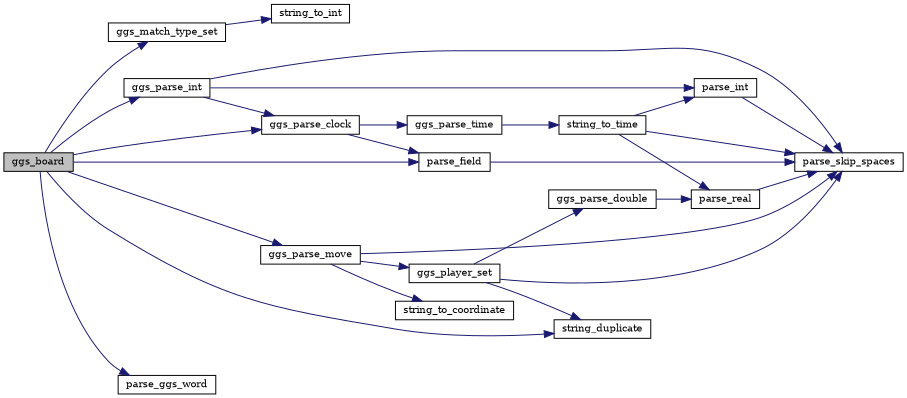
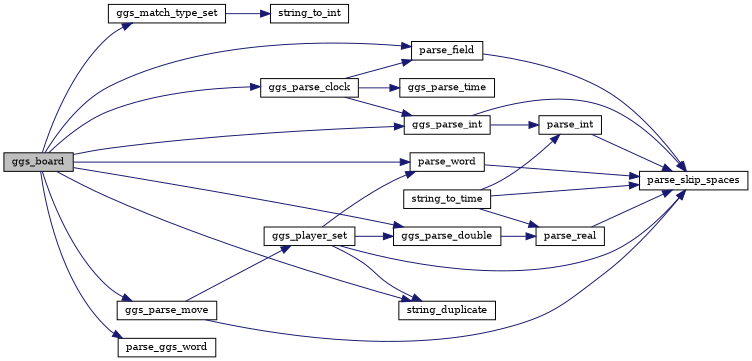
edge "ggs_parse_int" -> "ggs_parse_clock": reversed
edge "ggs_parse_time" -> "string_to_time": removed
node "parse_word": added
edge "ggs_board" -> "ggs_parse_double": added
node "string_to_coordinate": removed
